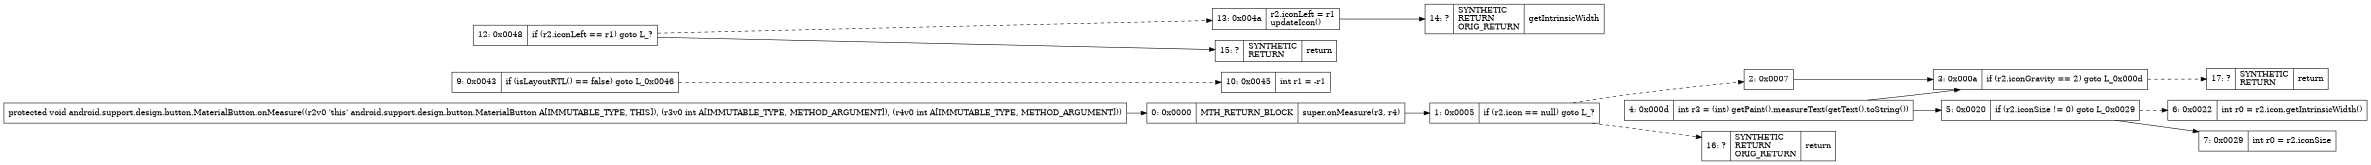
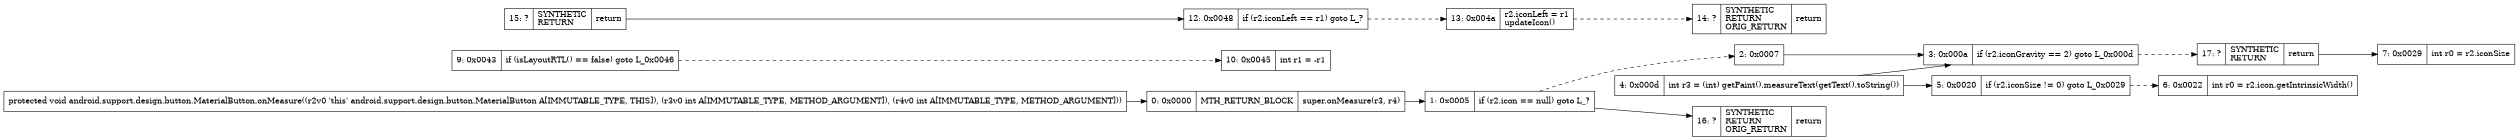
edge "13: 0x004a" -> "14: ?": style solid -> dashed
node "14: ?": text "getIntrinsicWidth" -> "return"
edge "12: 0x0048" -> "15: ?": reversed
edge "5: 0x0020" -> "7: 0x0029": now "17: ?" -> "7: 0x0029"
edge "1: 0x0005" -> "16: ?": style dashed -> solid
